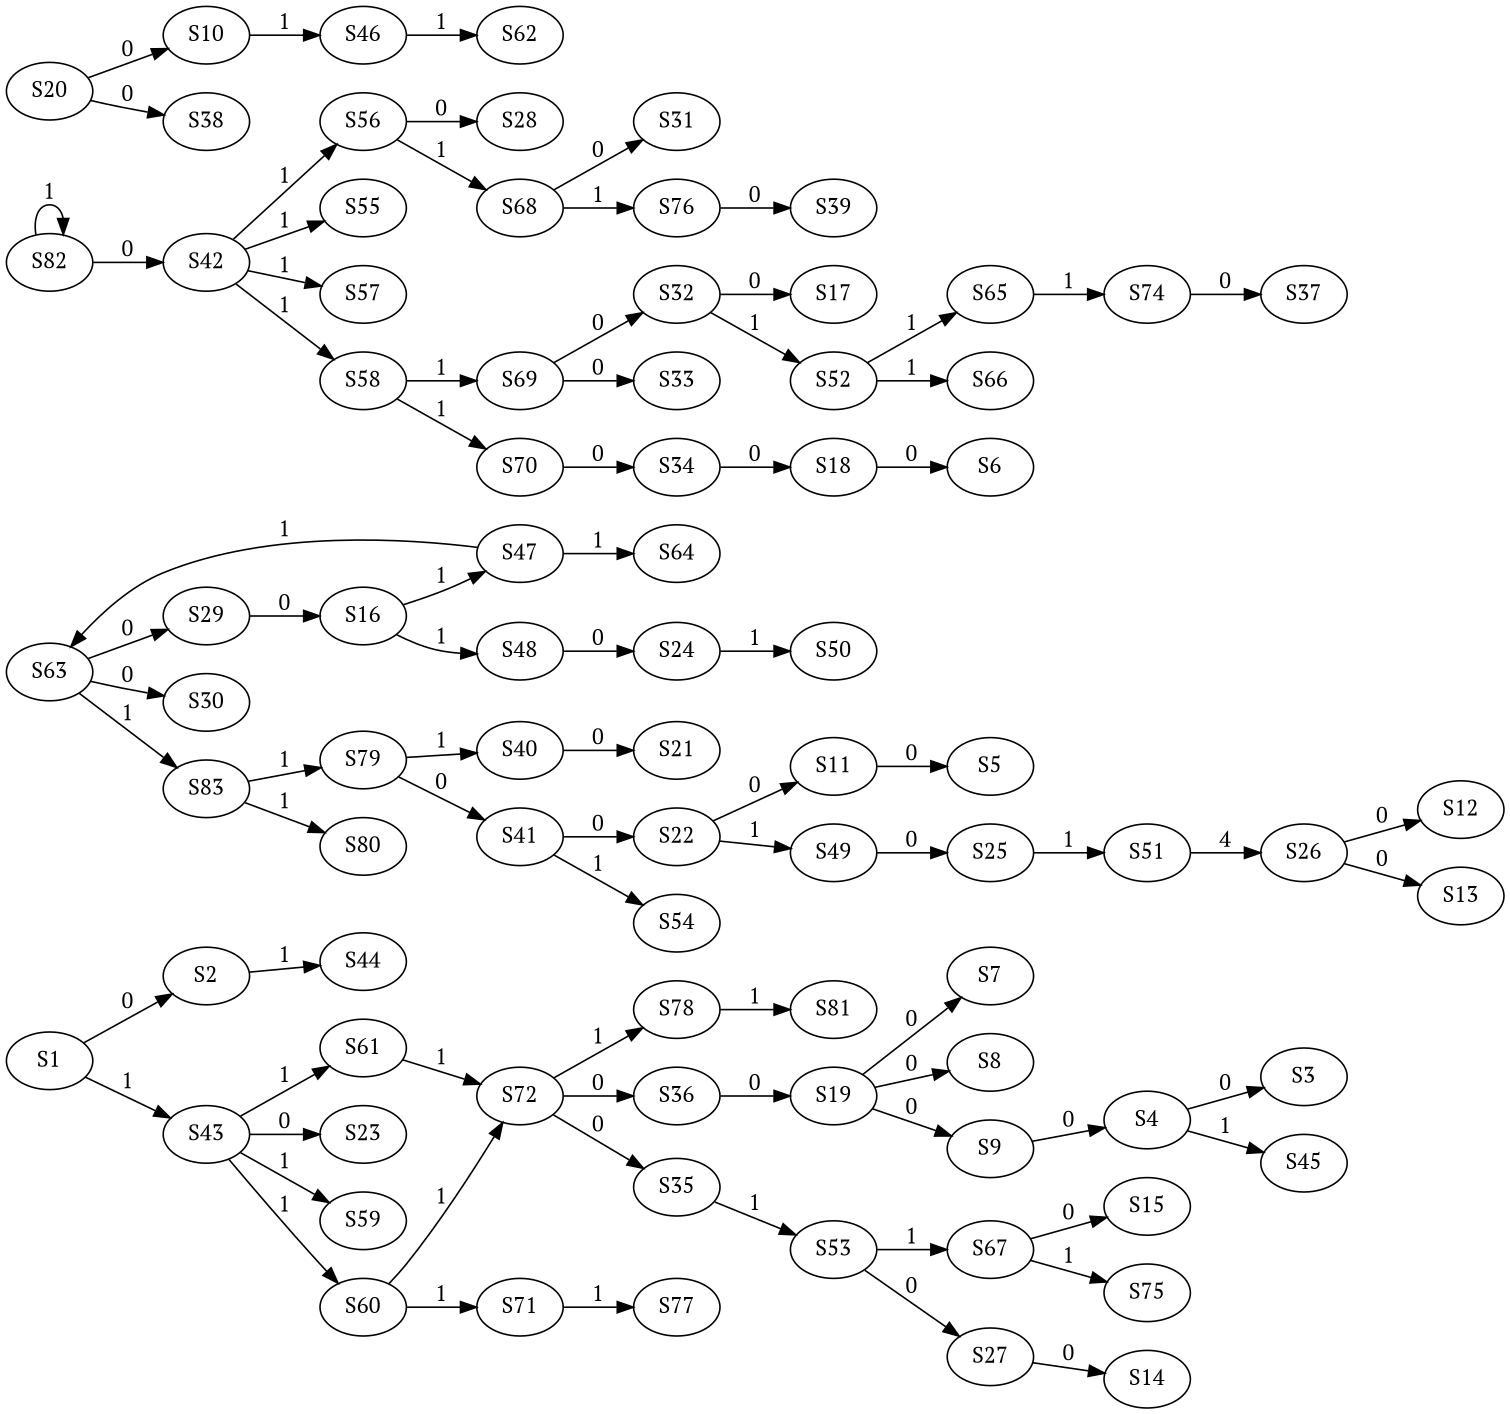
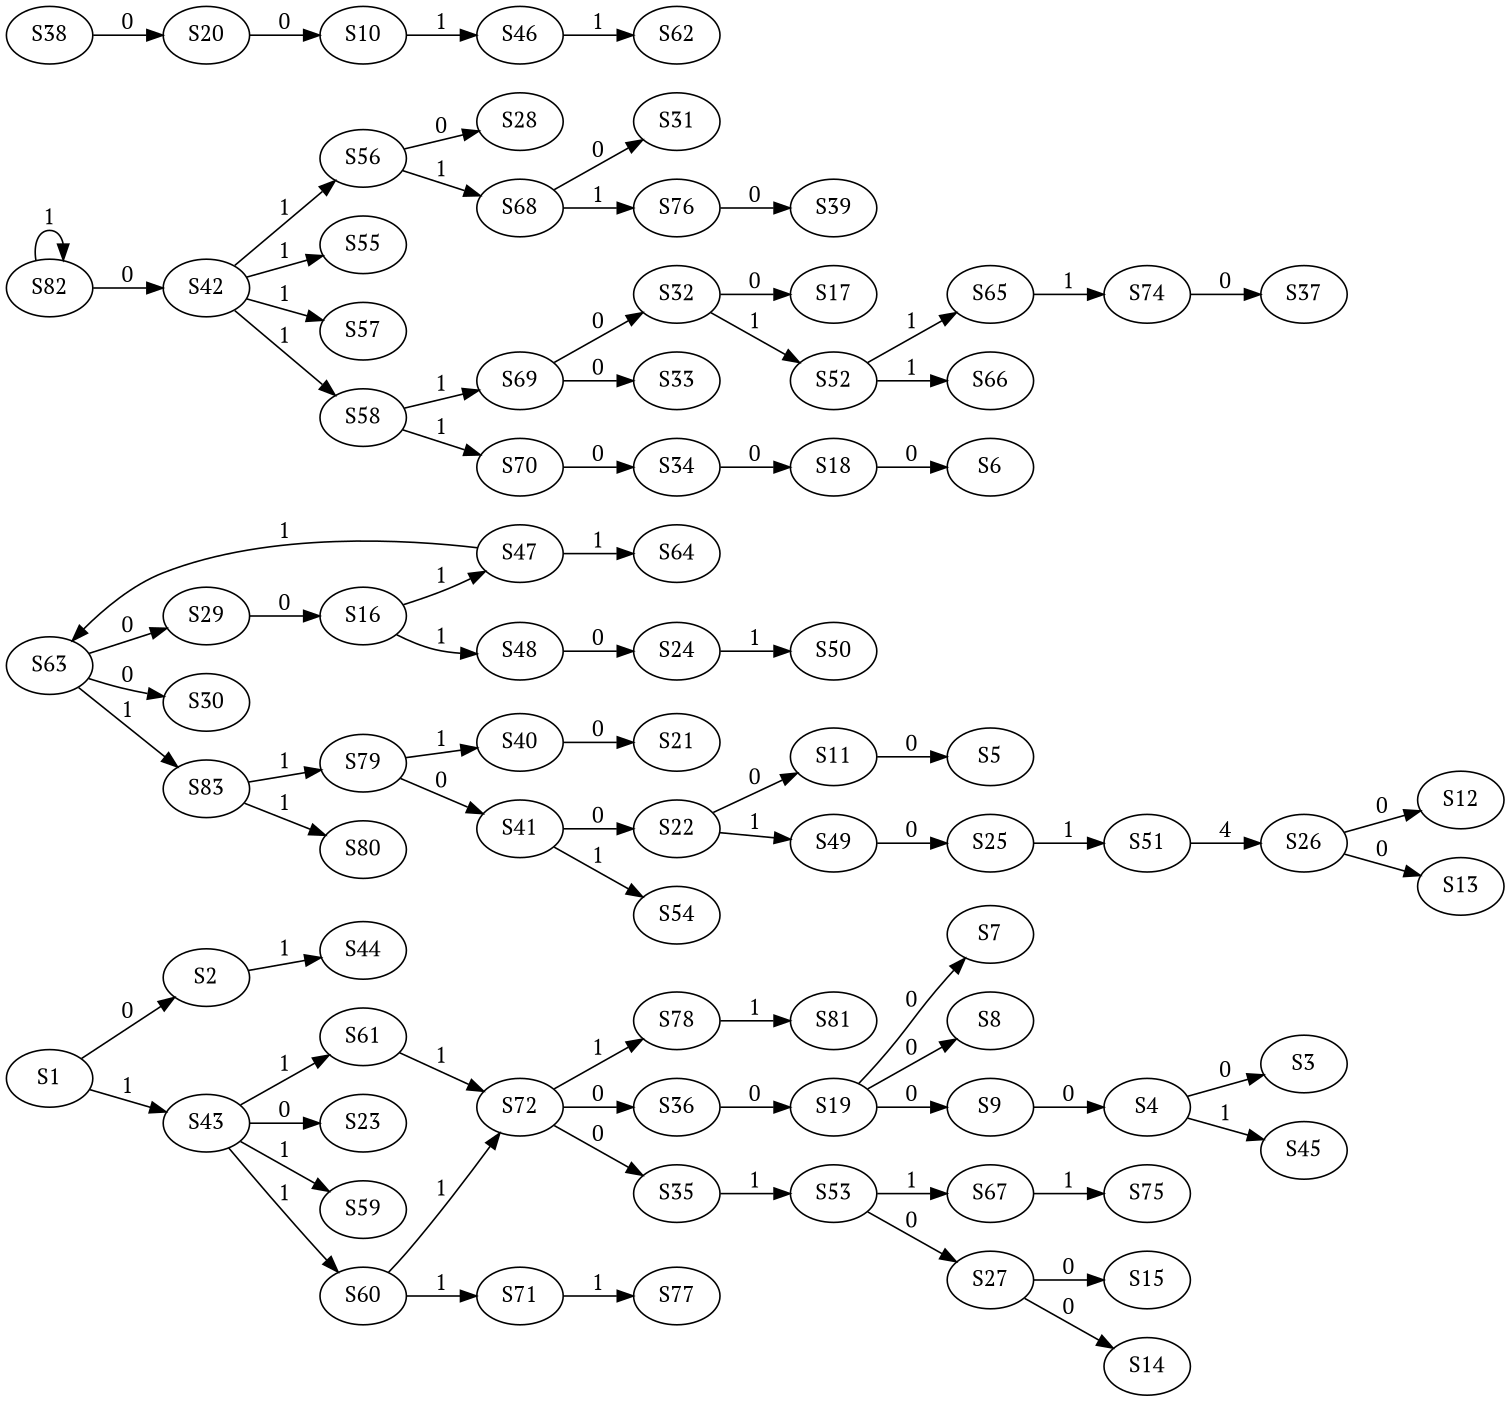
edge "S20" -> "S38": reversed
edge "S67" -> "S15": now "S27" -> "S15"
